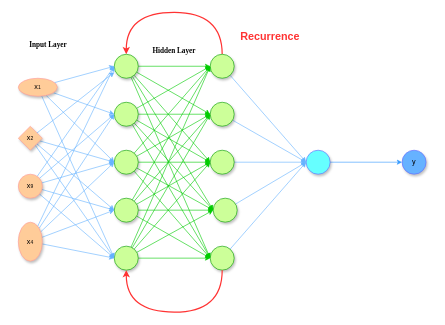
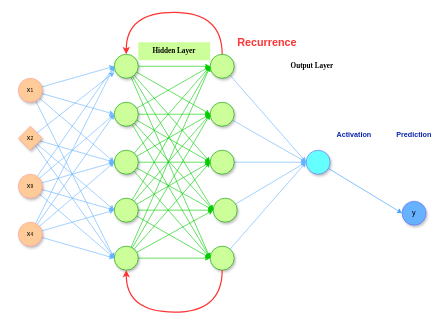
node "Recurrence": moved (270, 36) -> (267, 42)
node "Input Layer": removed
node "Hidden Layer": fillcolor #ffffff -> #ccff99
node "Output Layer": added
node "x1": size 39x18 -> 24x24
node "Activation": added
node "Prediction": added
node "y": moved (414, 162) -> (414, 213)
node "x4": size 24x39 -> 24x24
